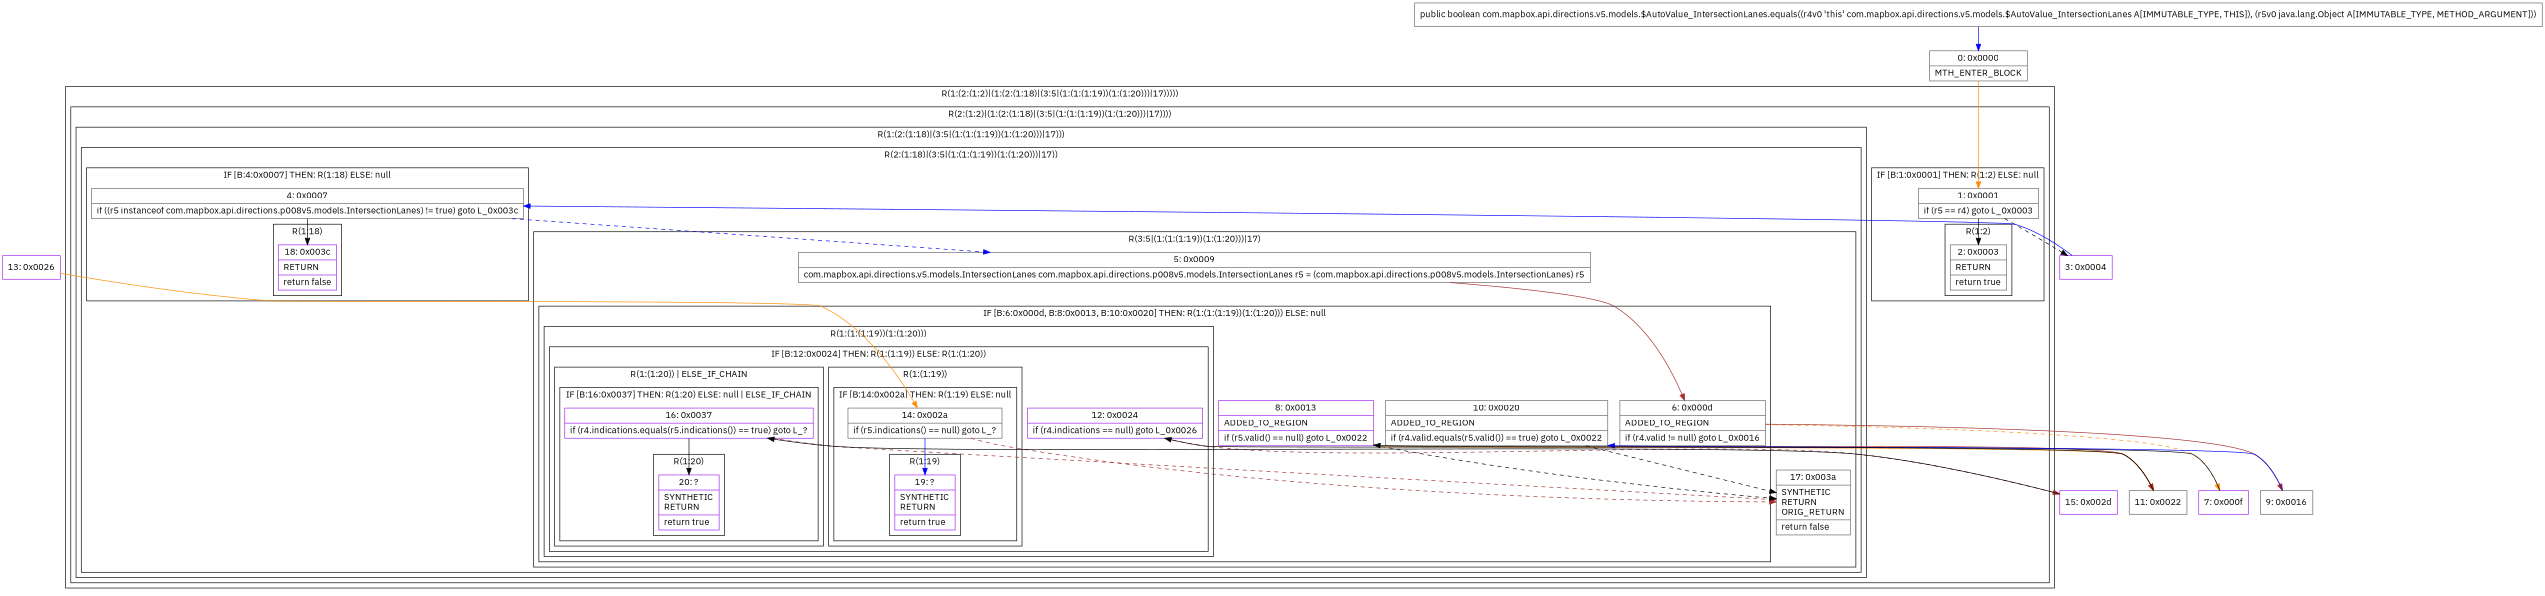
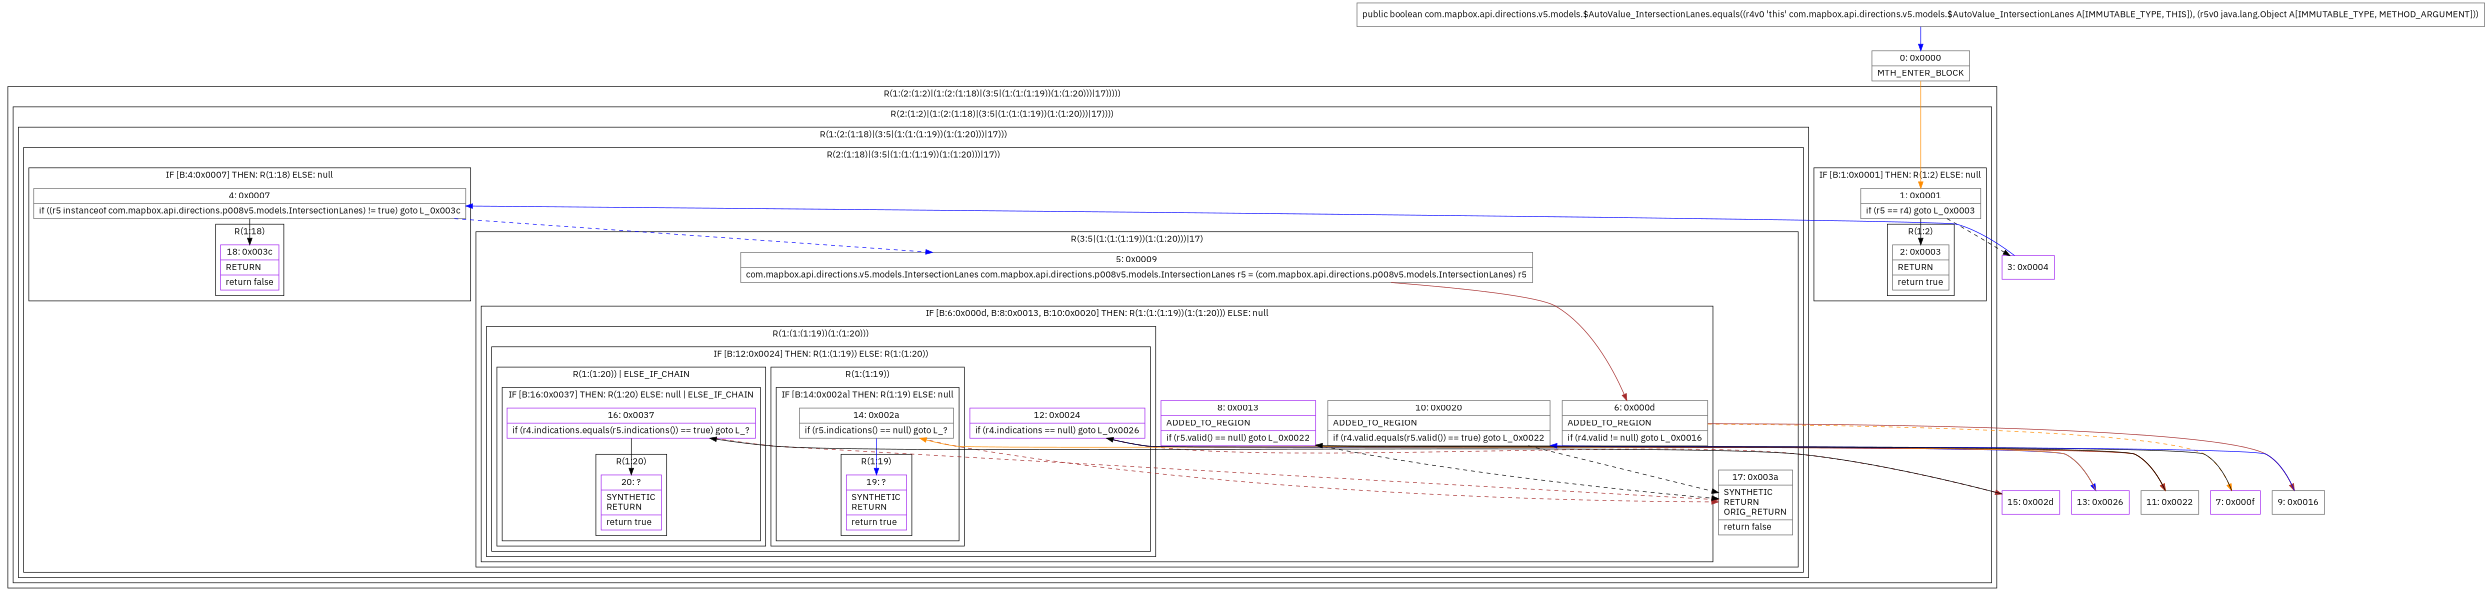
edge "12: 0x0024" -> "13: 0x0026": added
